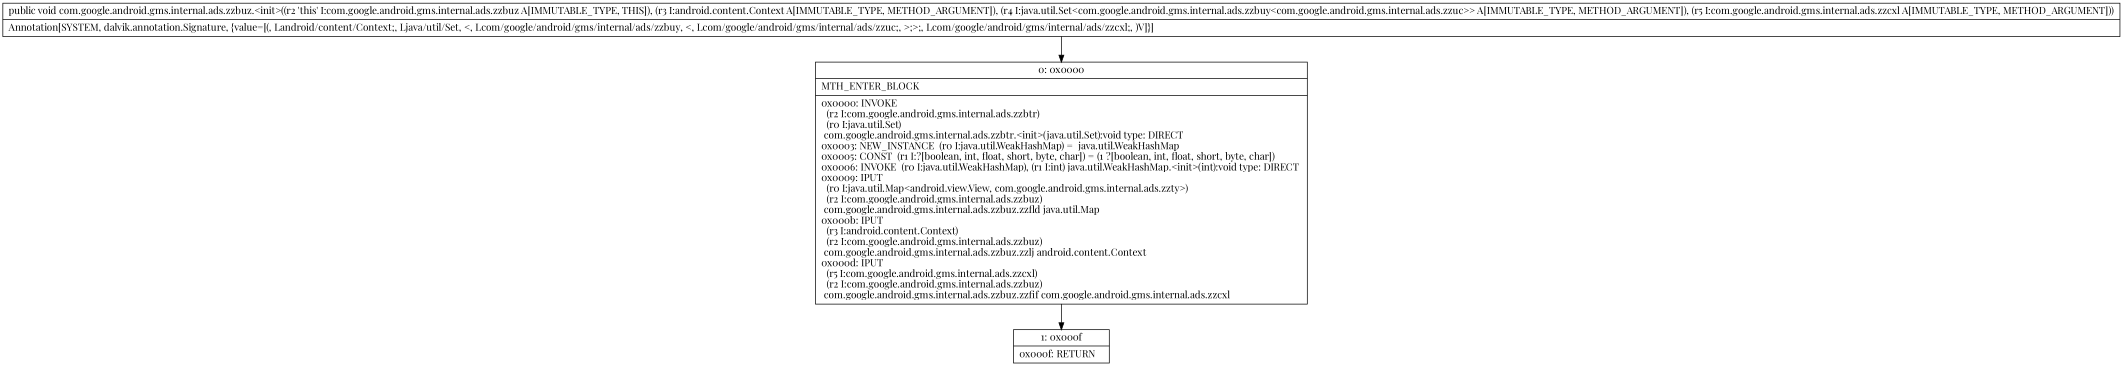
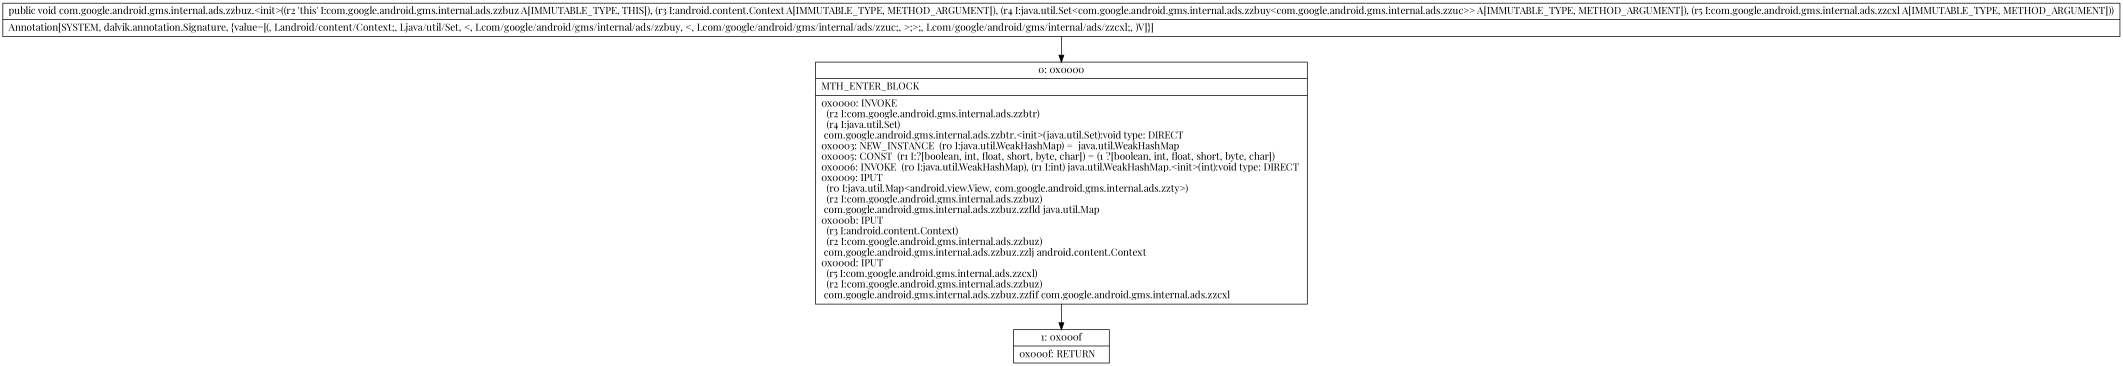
node "0: 0x0000": text "(r0 I:java.util.Set)" -> "(r4 I:java.util.Set)"
